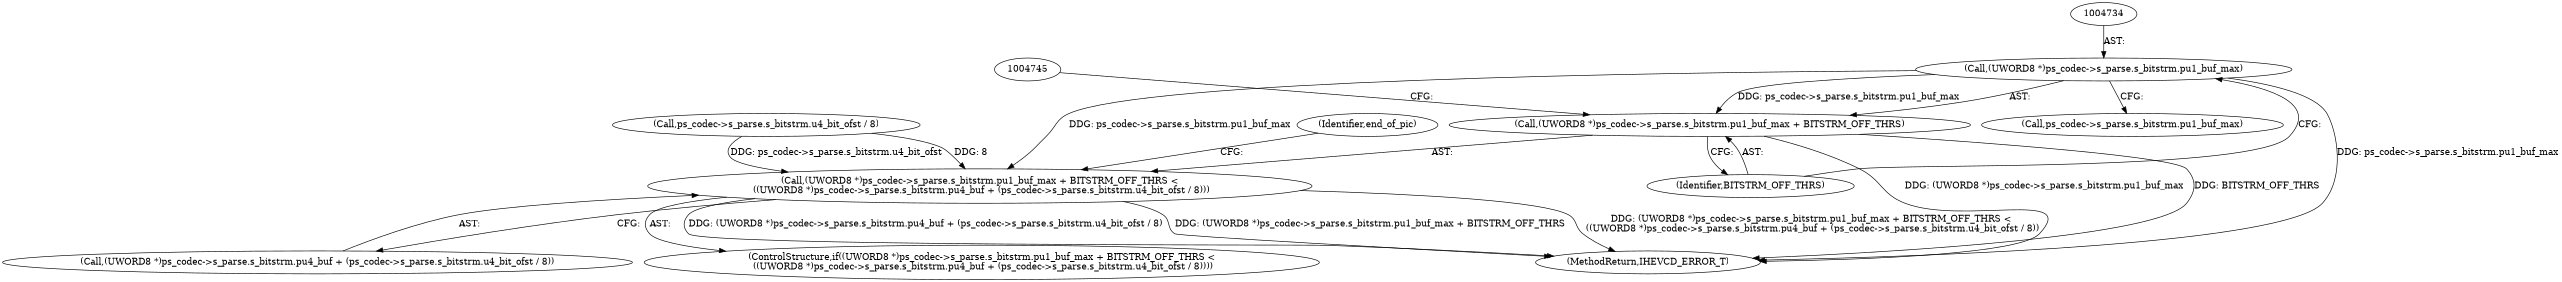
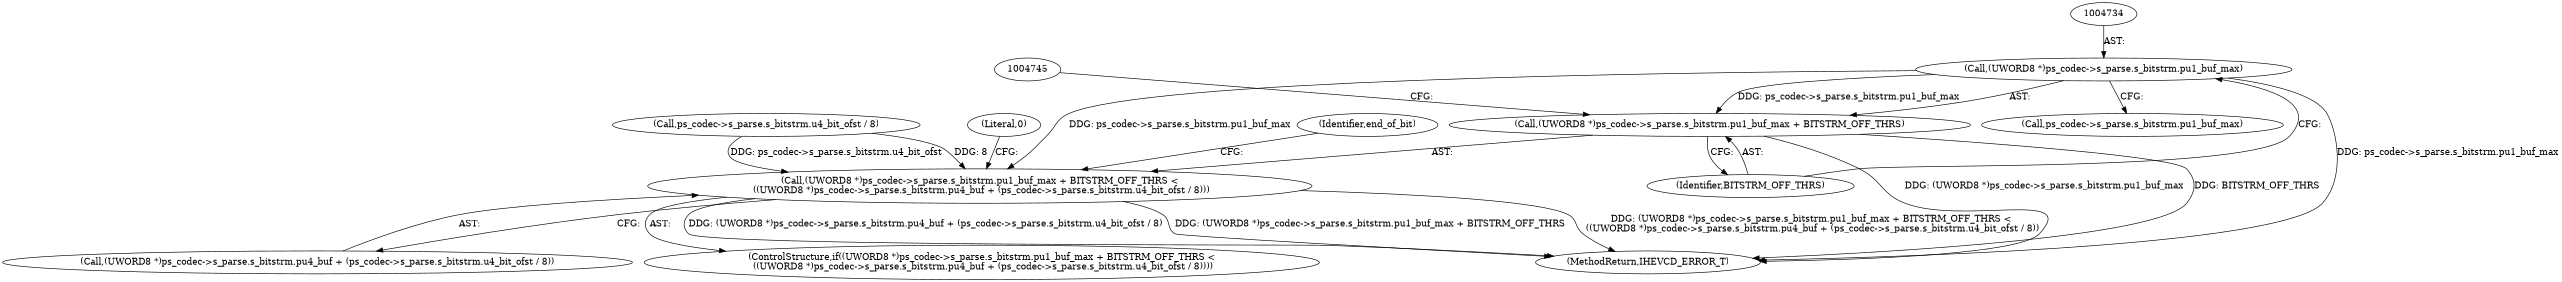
node "(Literal,0)": added
node "(Identifier,end_of_pic)": label "(Identifier,end_of_pic)" -> "(Identifier,end_of_bit)"
